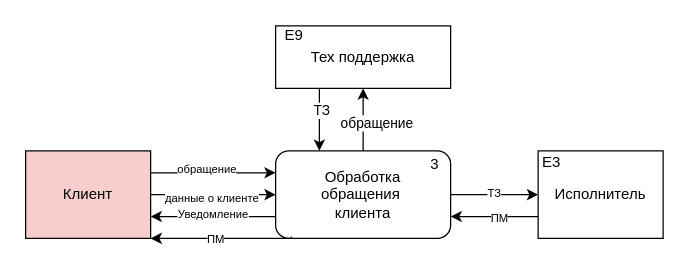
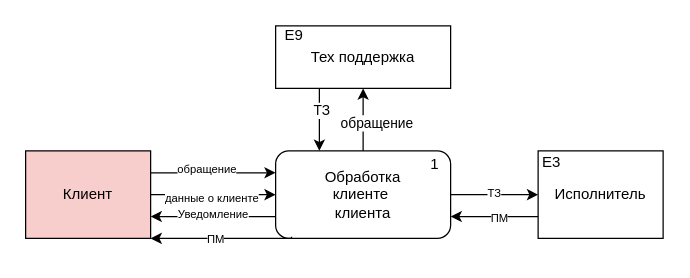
node "3": label "3" -> "1"
node "Обработкаобращения клиента": label "Обработкаобращения клиента" -> "Обработкаклиенте клиента"
